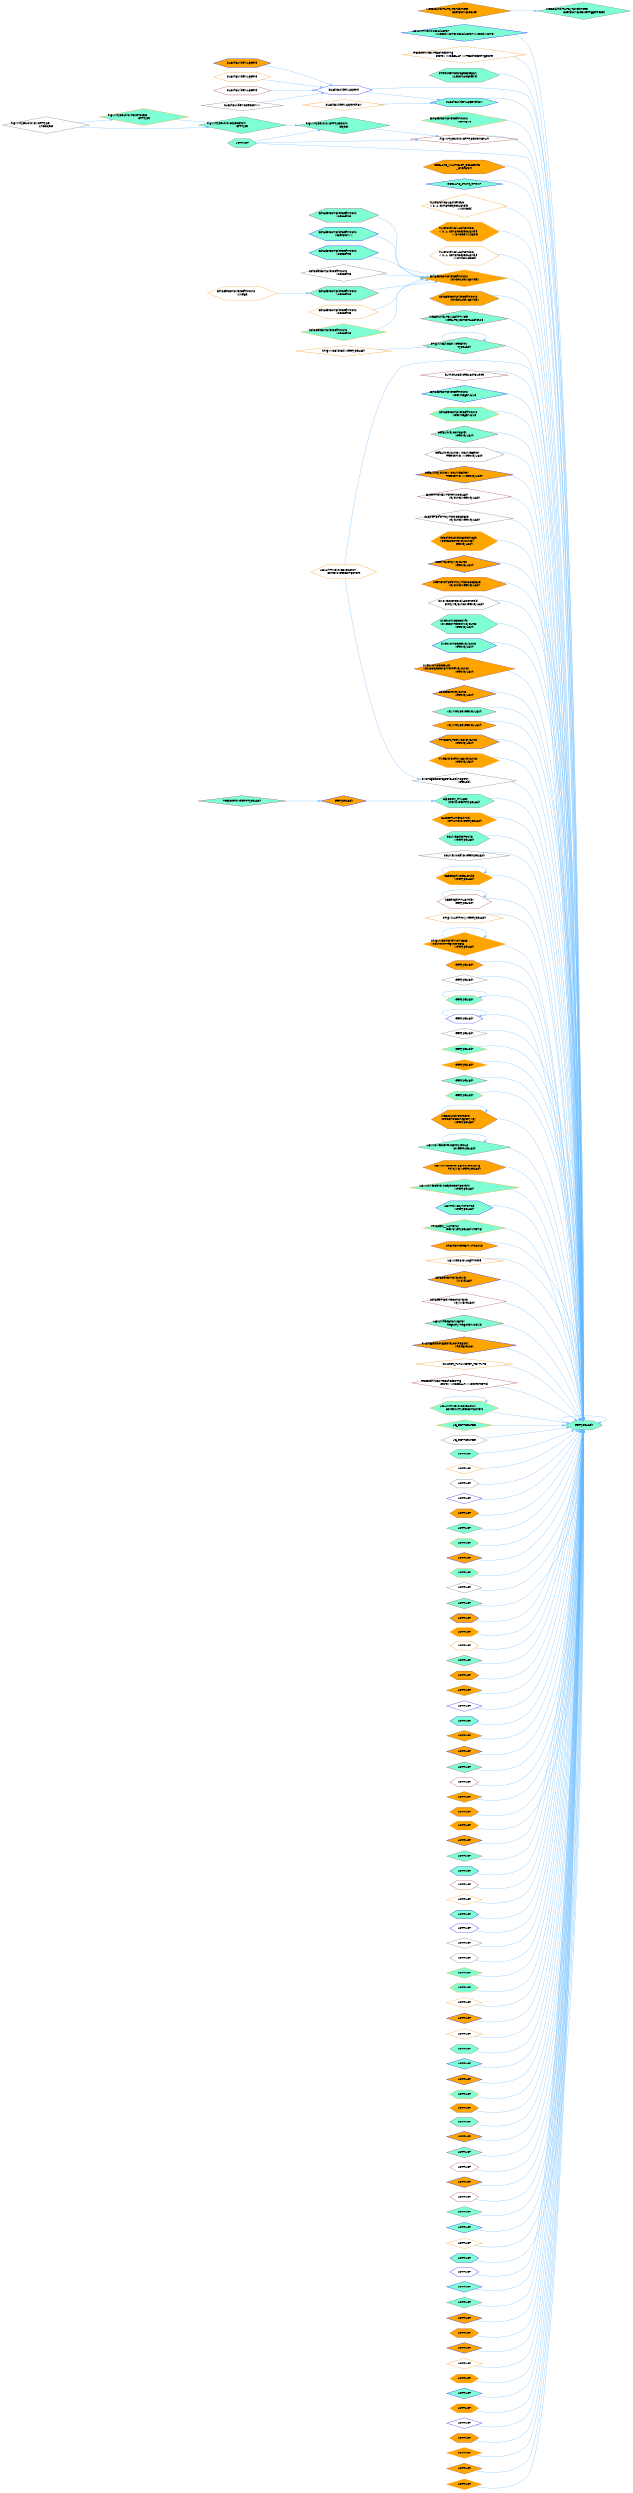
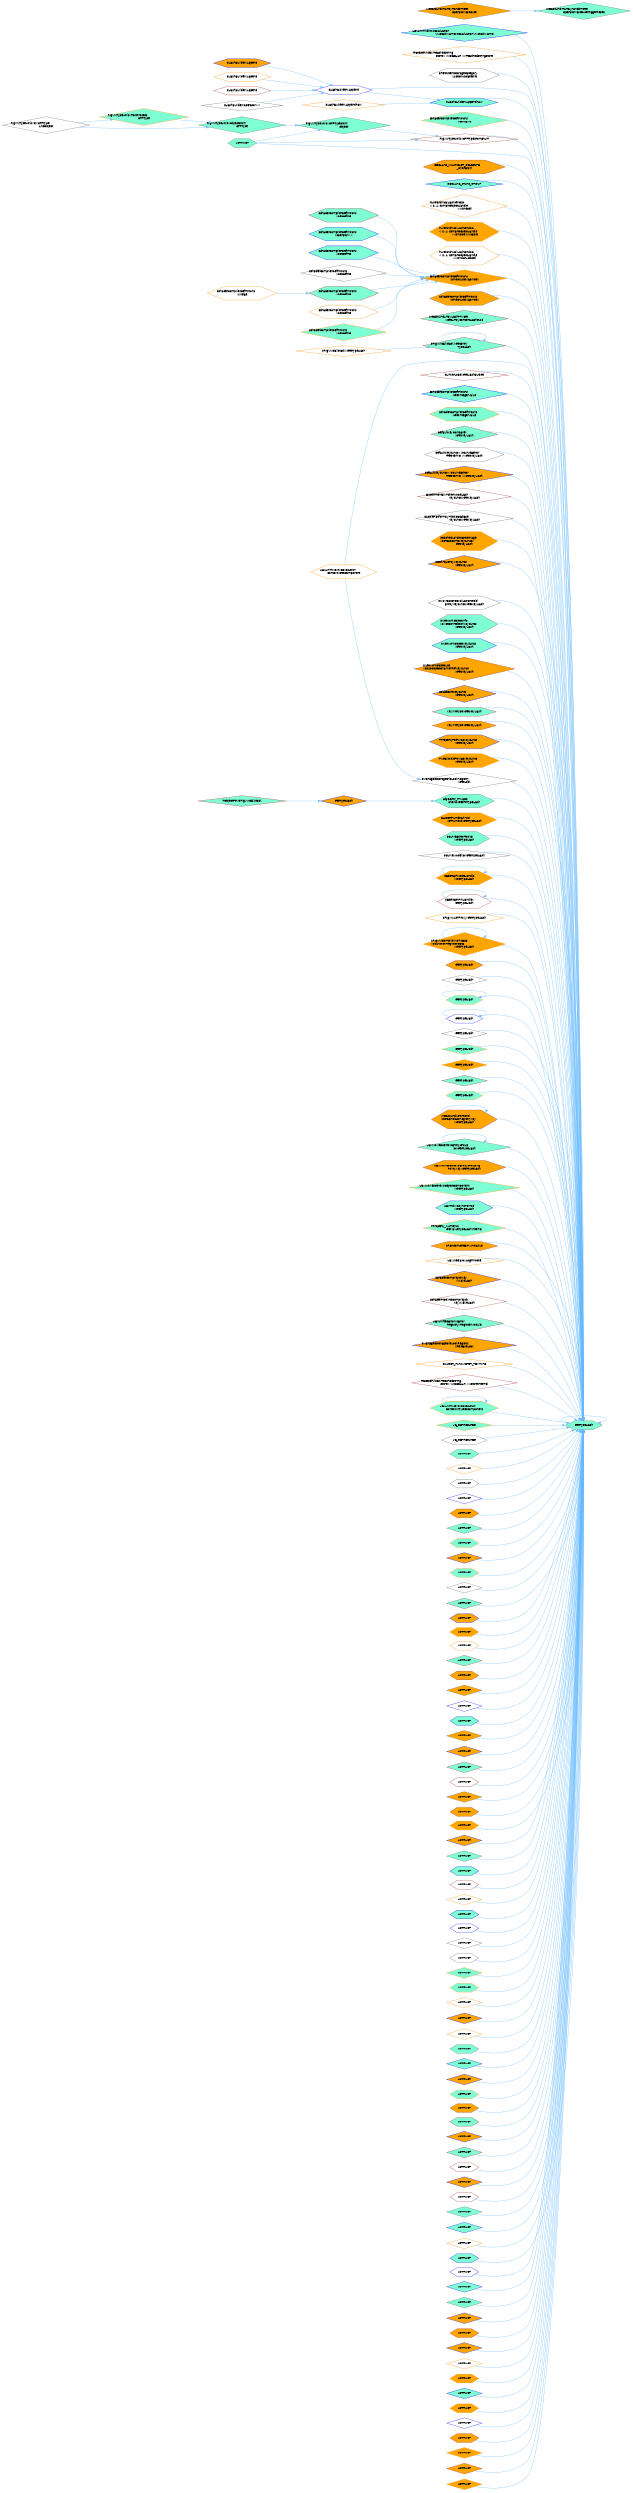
node "FPersistentStorageCategory ::AddOrUpdateFile": fillcolor aquamarine -> white
node "FGenericPlatformSymbolDatabase KeyFuncs::GetKeyHash": removed
node "TObjectPtr::GetPtrTypeHash": label "TObjectPtr::GetPtrTypeHash" -> "TObjectPtr::FRigVMCallstack"
